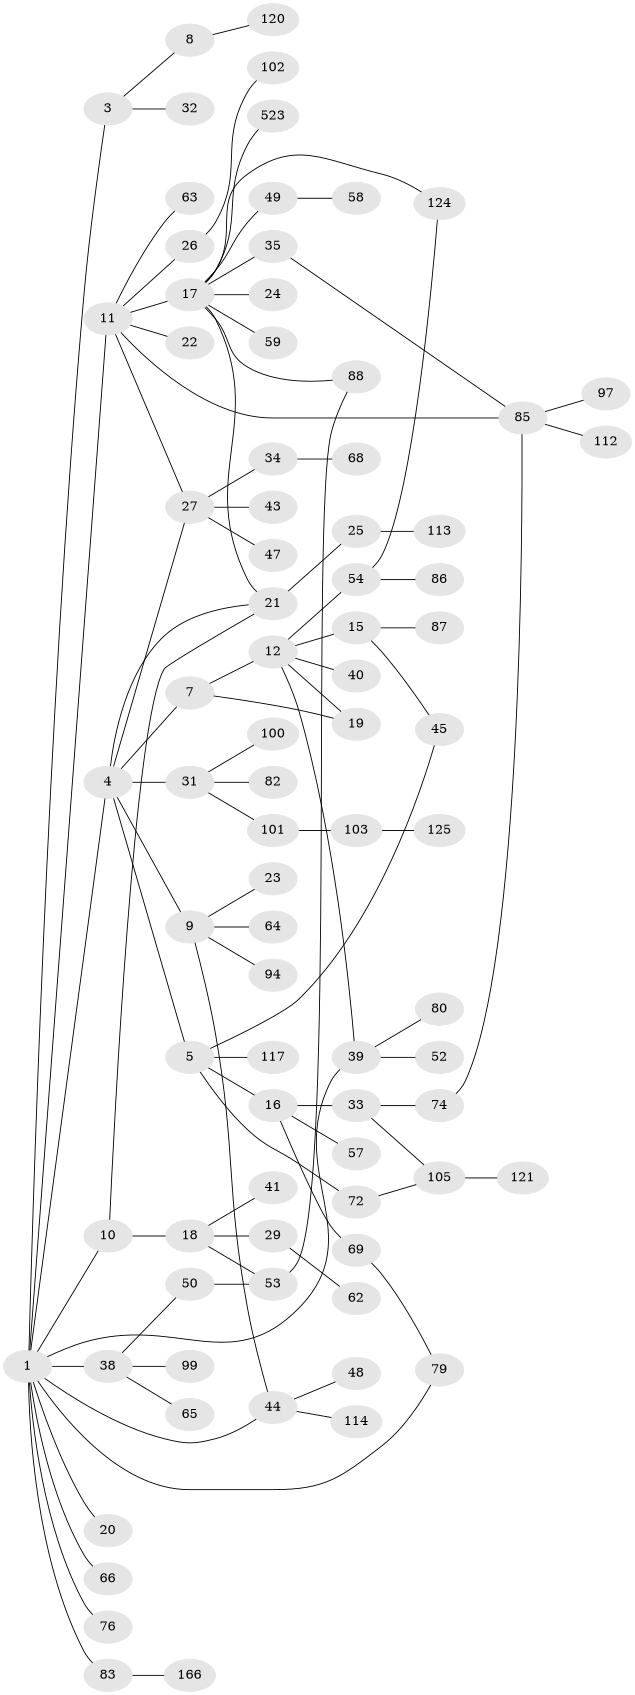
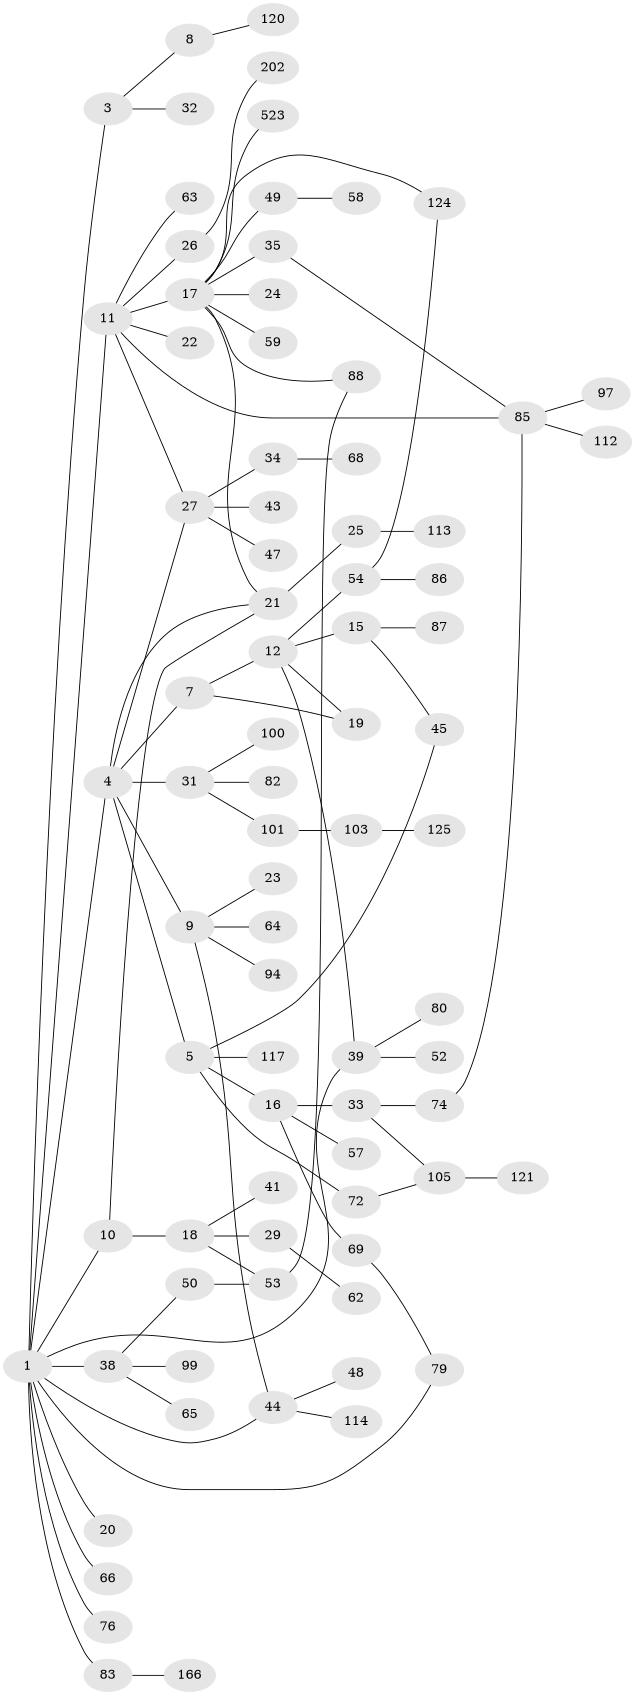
node "102": label "102" -> "202"
node "40": removed
